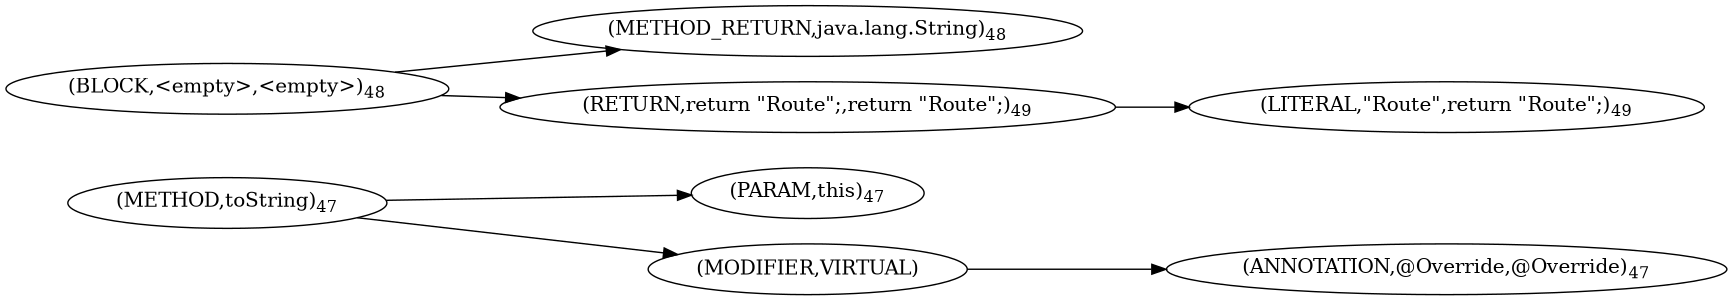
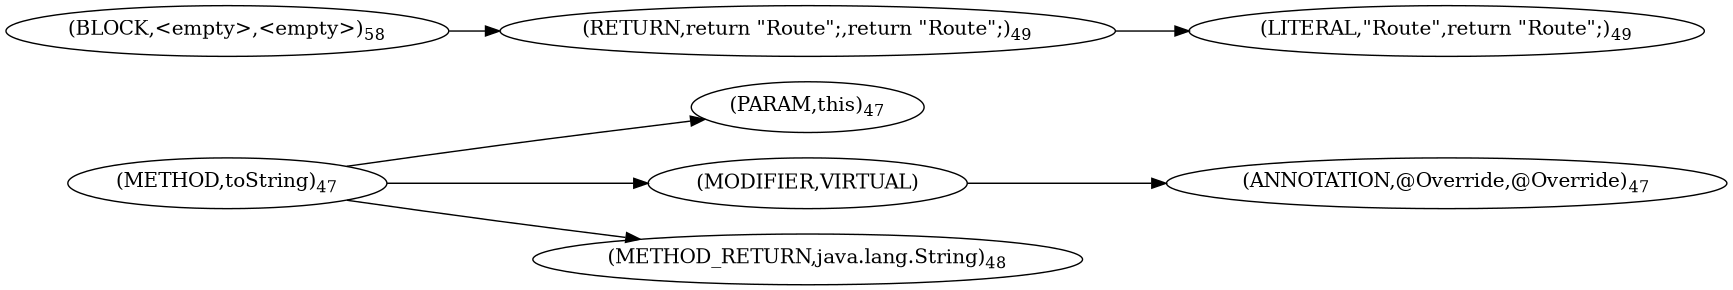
edge "(BLOCK,<empty>,<empty>)" -> "(METHOD_RETURN,java.lang.String)": now "(METHOD,toString)" -> "(METHOD_RETURN,java.lang.String)"
node "(BLOCK,<empty>,<empty>)": text "48" -> "58"
